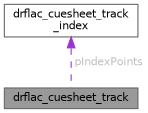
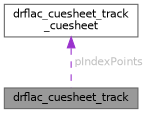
node "drflac_cuesheet_track _index": label "drflac_cuesheet_track _index" -> "drflac_cuesheet_track _cuesheet"
